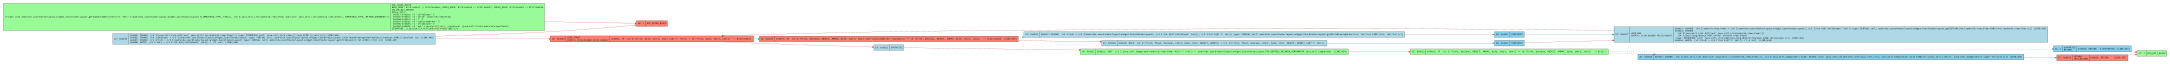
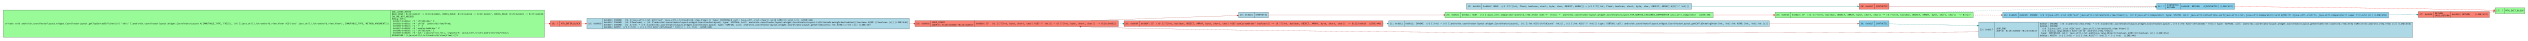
edge "18: 0x0000" -> "16: ?": reversed
edge "20: 0x000f" -> "22: 0x0016": removed
edge "29: 0x0017" -> "23: 0x0017": now "29: 0x0017" -> "31: ?"
node "29: 0x0017": fillcolor skyblue -> salmon
